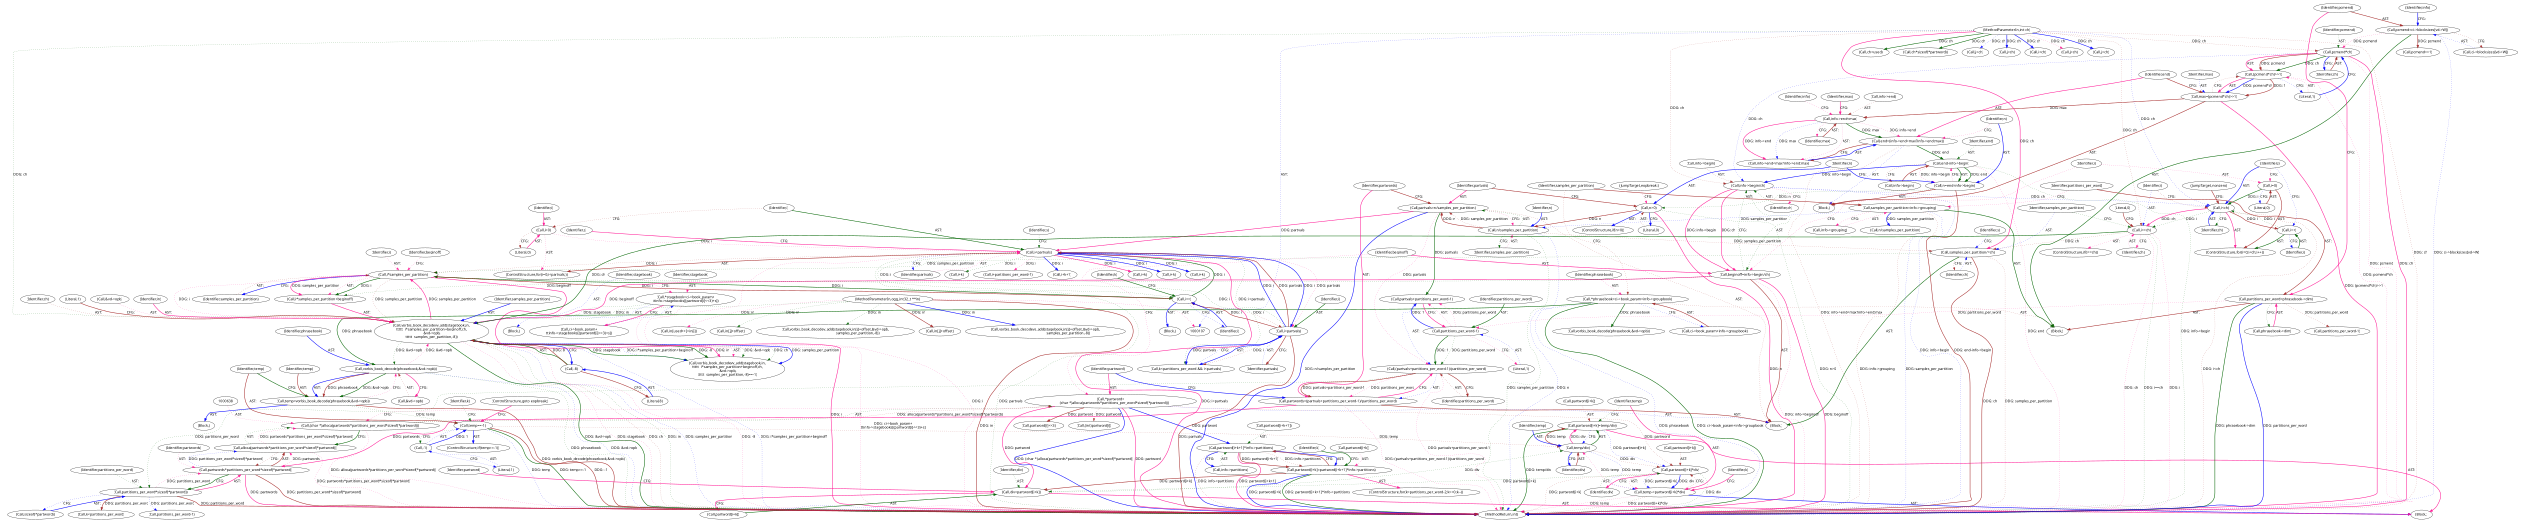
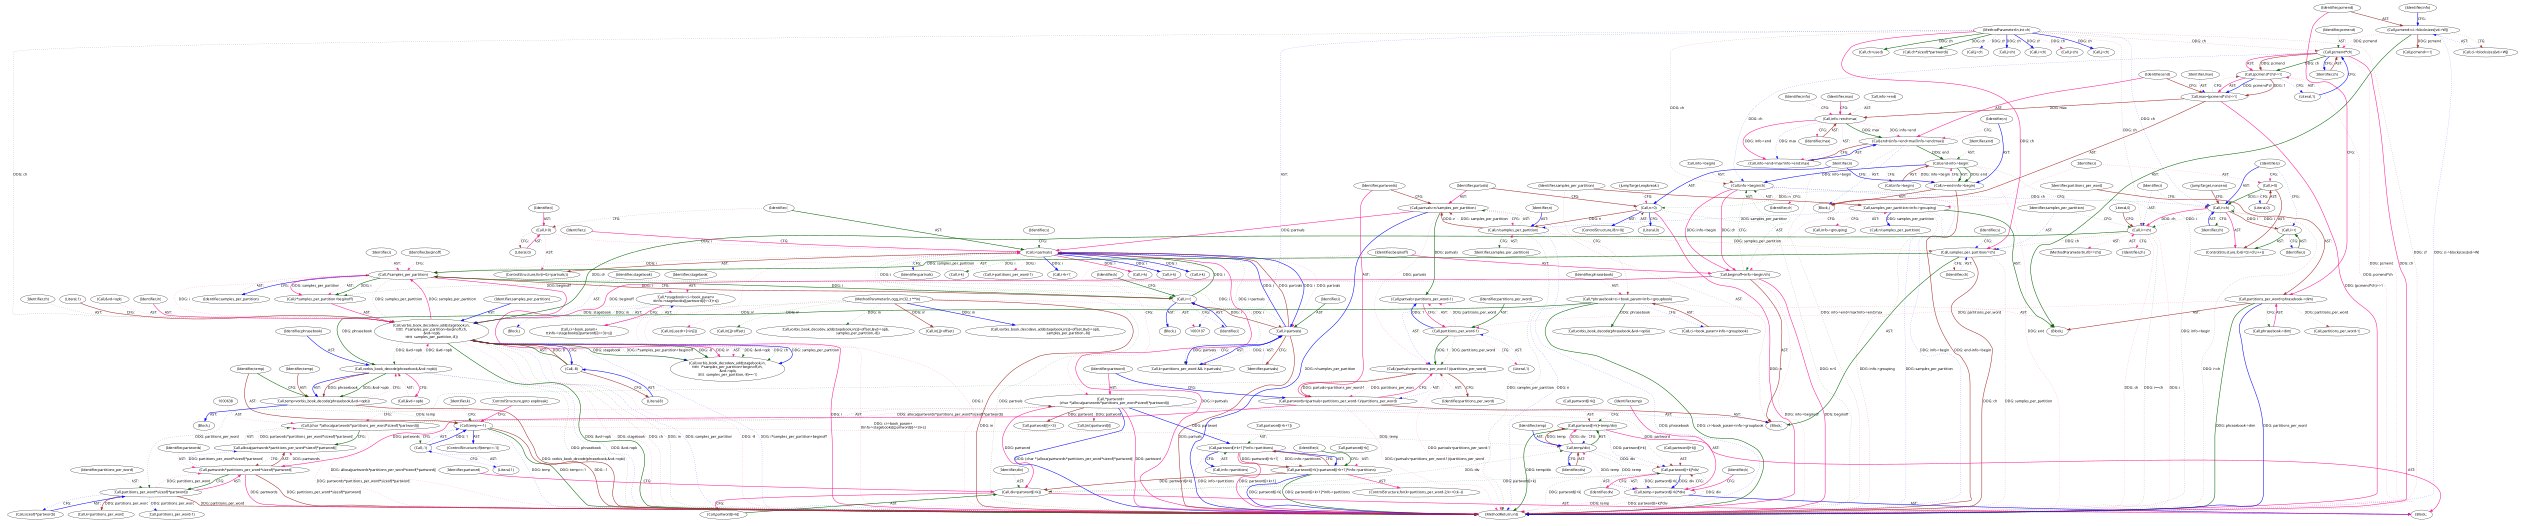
node "(ControlStructure,if(i==ch))": label "(ControlStructure,if(i==ch))" -> "(MethodParameterIn,if(i==ch))"
edge "(Call,samples_per_partition/=ch)" -> "(Call,i*samples_per_partition)": style dotted -> bold
